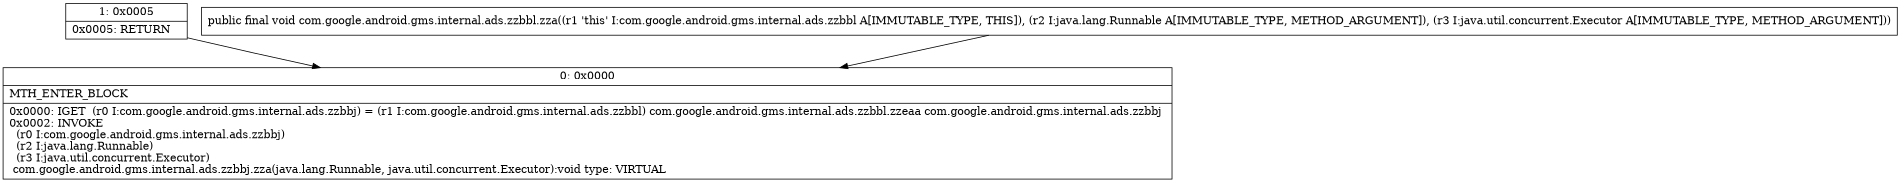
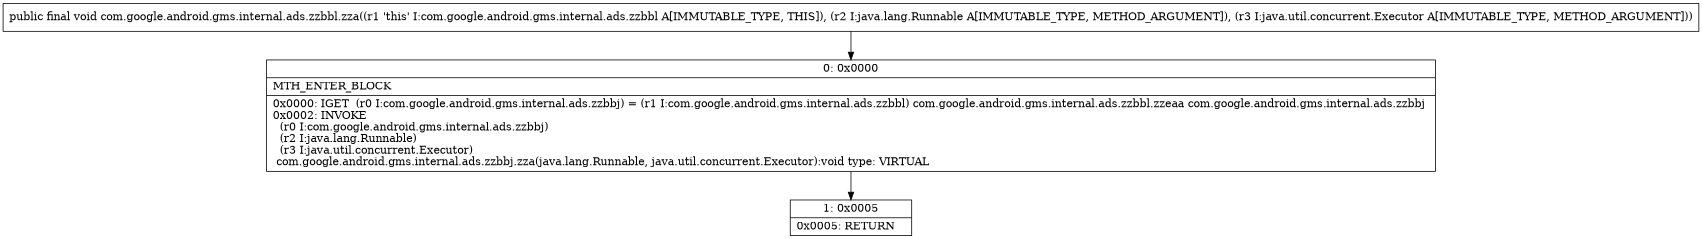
edge "1: 0x0005" -> "0: 0x0000": reversed
